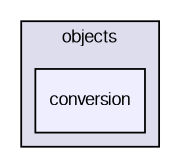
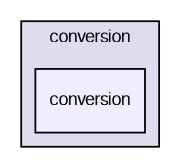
cluster "objects": label "objects" -> "conversion"
